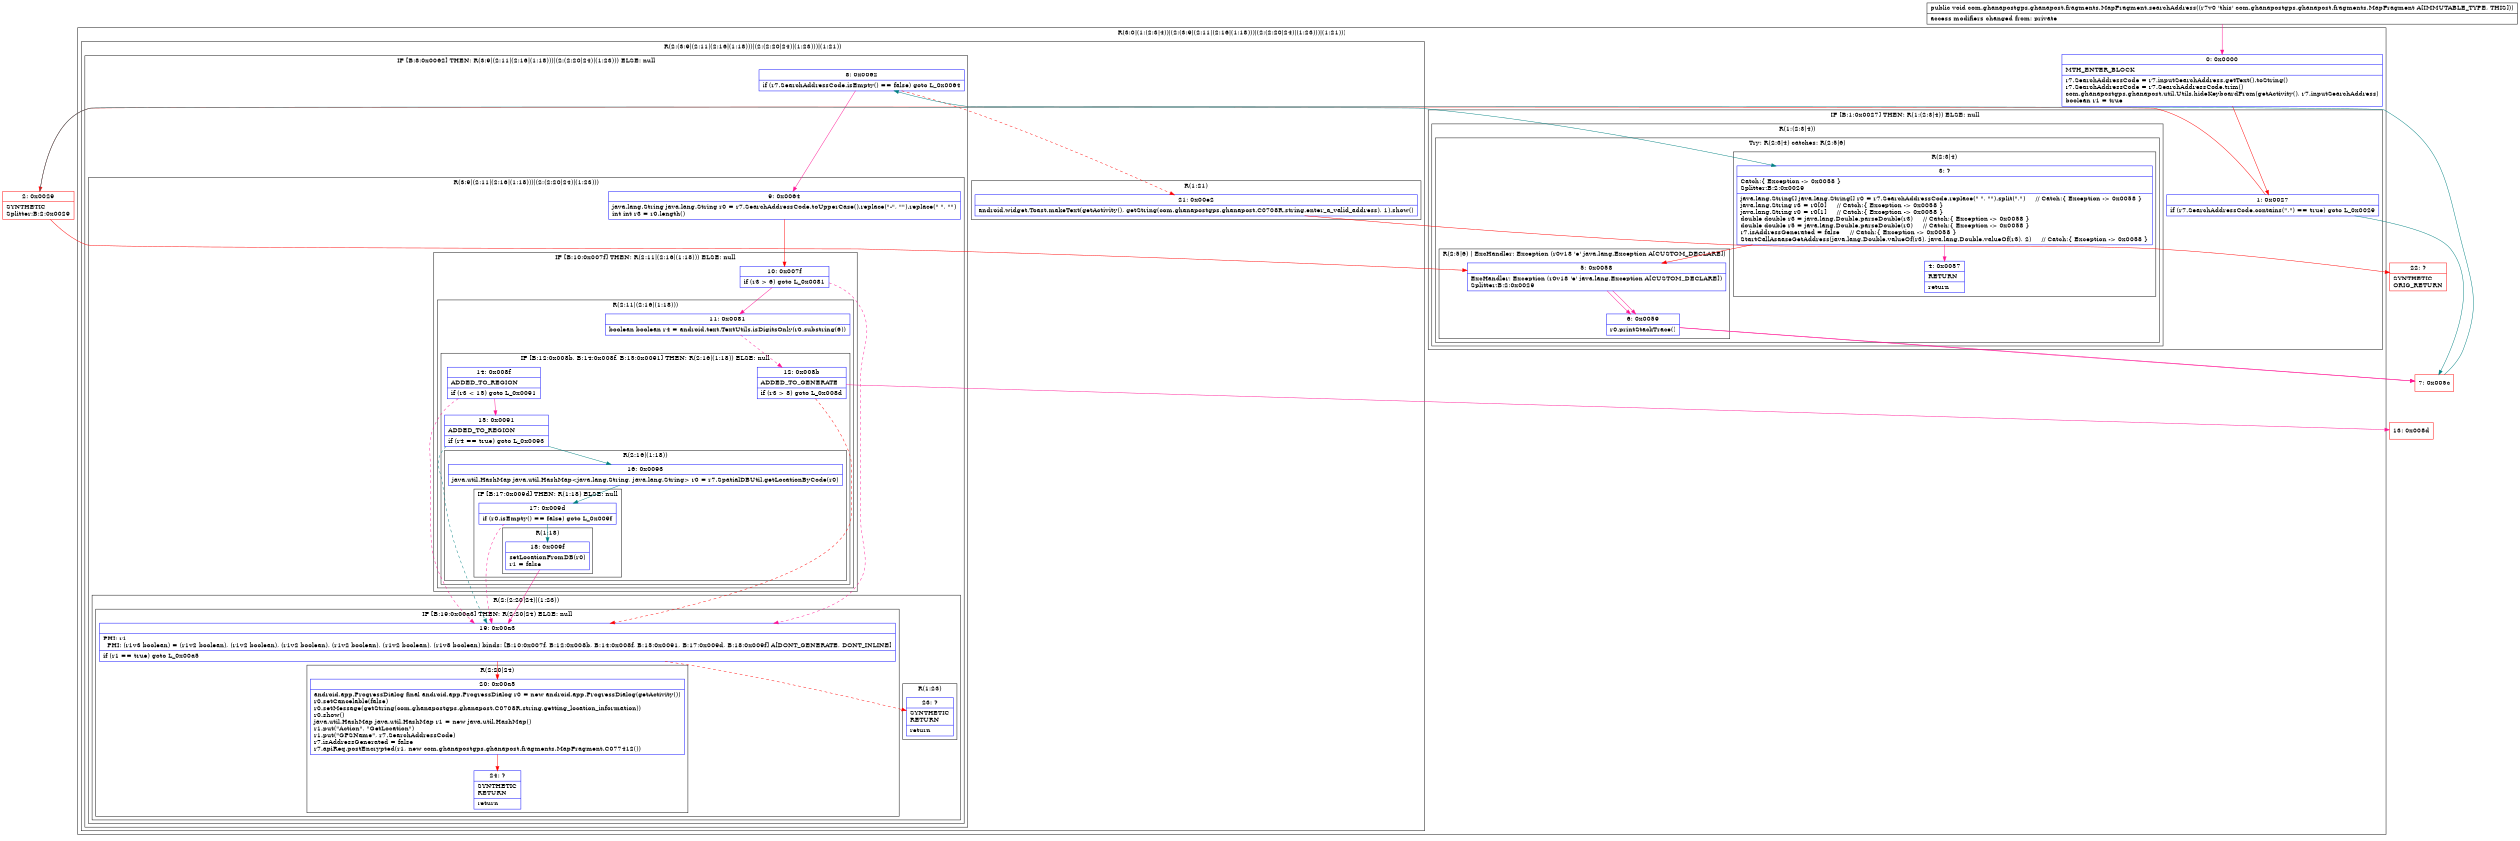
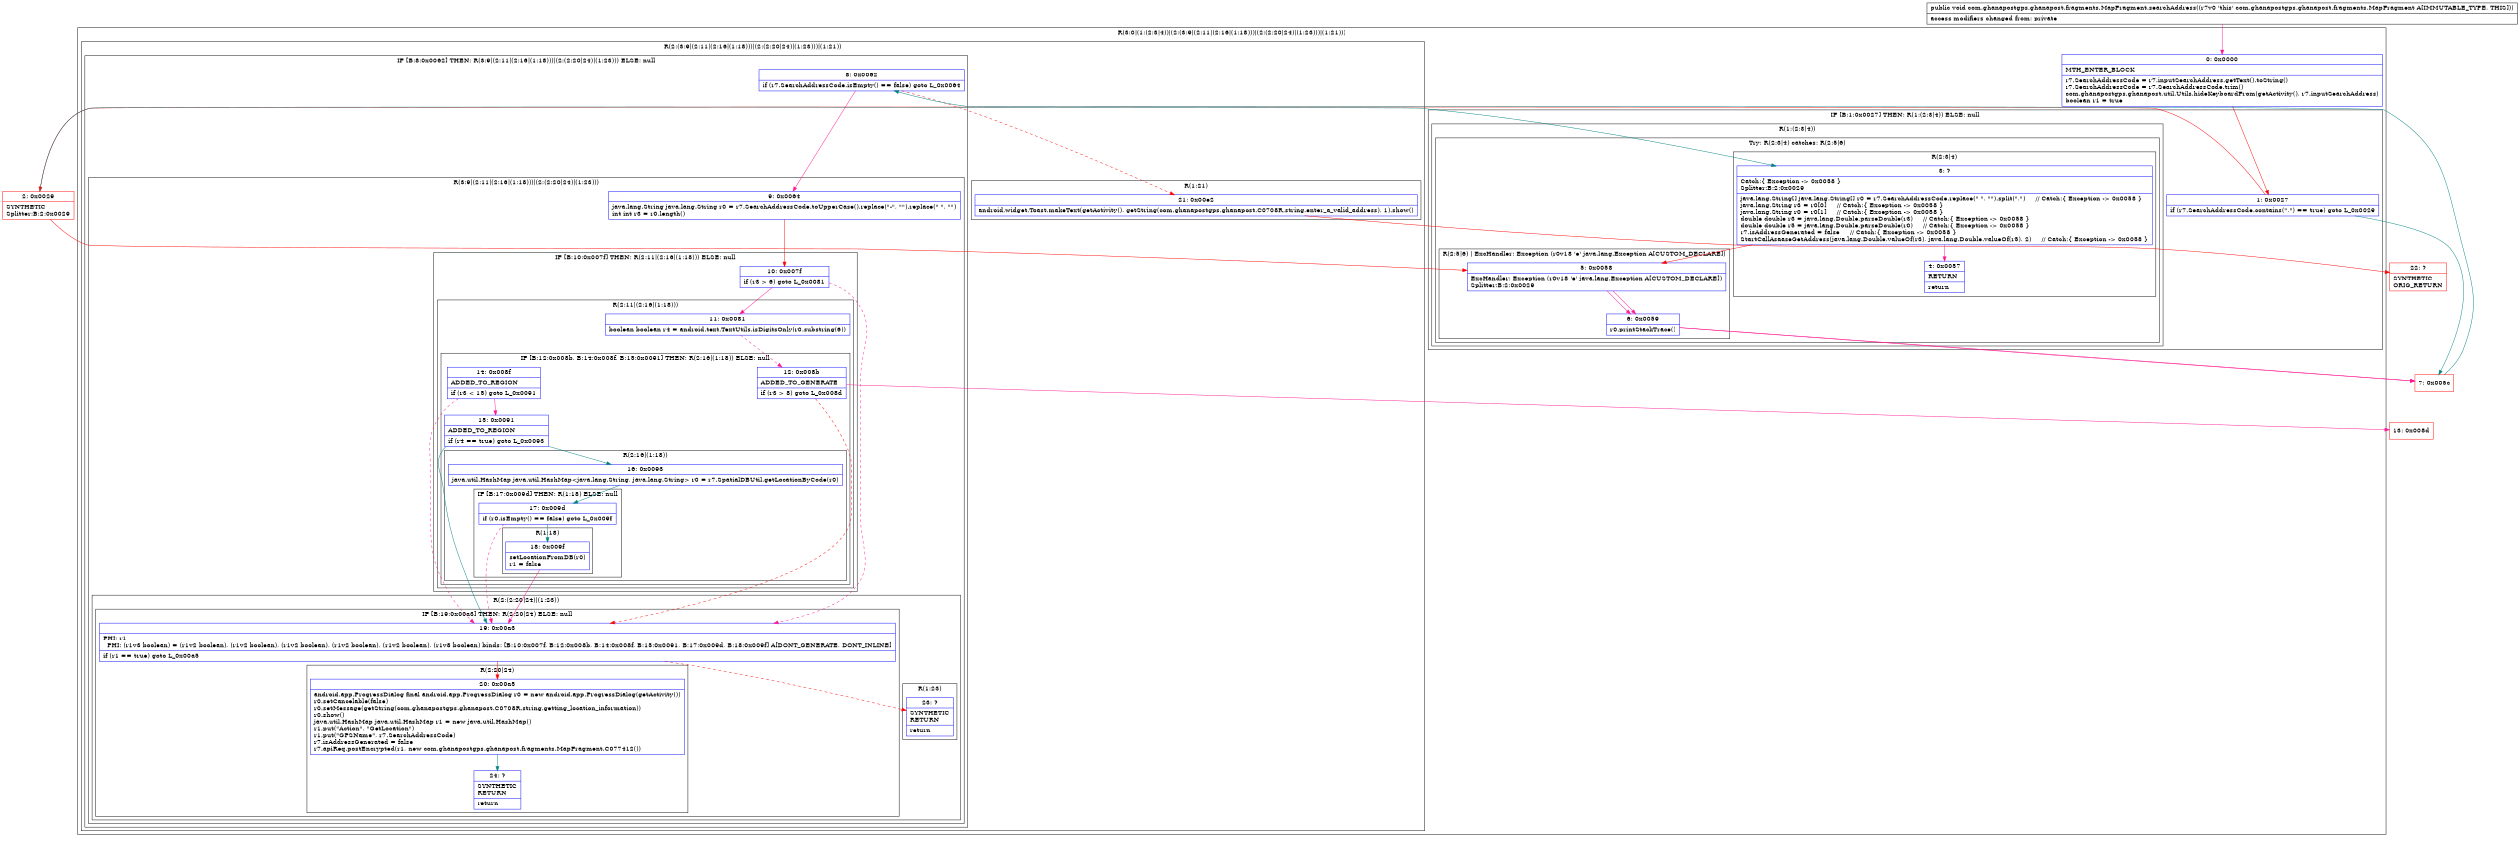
edge "15: 0x0091" -> "19: 0x00a3": style dashed -> solid
edge "20: 0x00a5" -> "24: ?": color red -> teal
